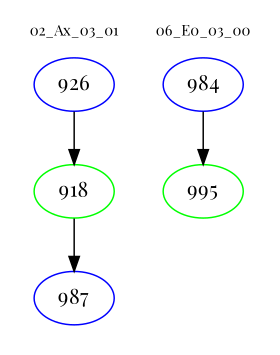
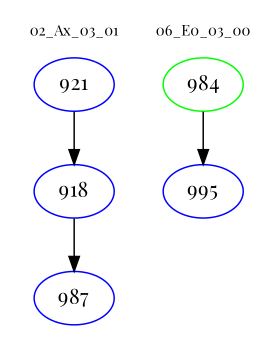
node "926": label "926" -> "921"
node "984": color blue -> green
node "918": color green -> blue
node "995": color green -> blue
